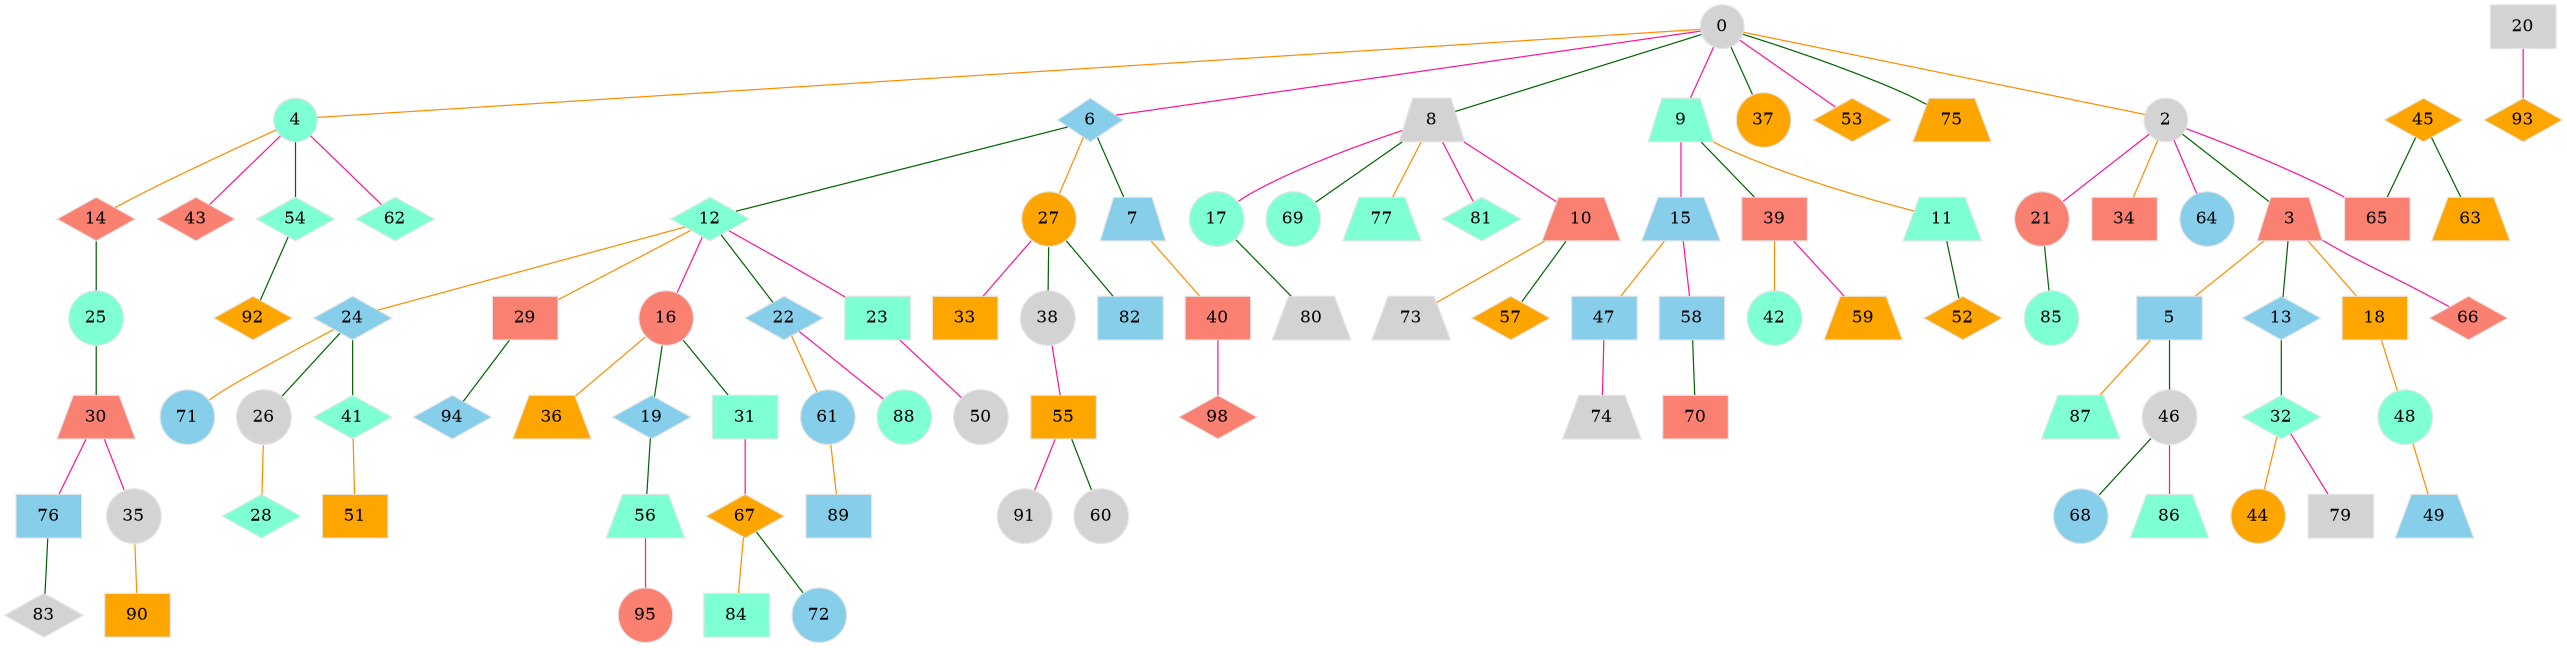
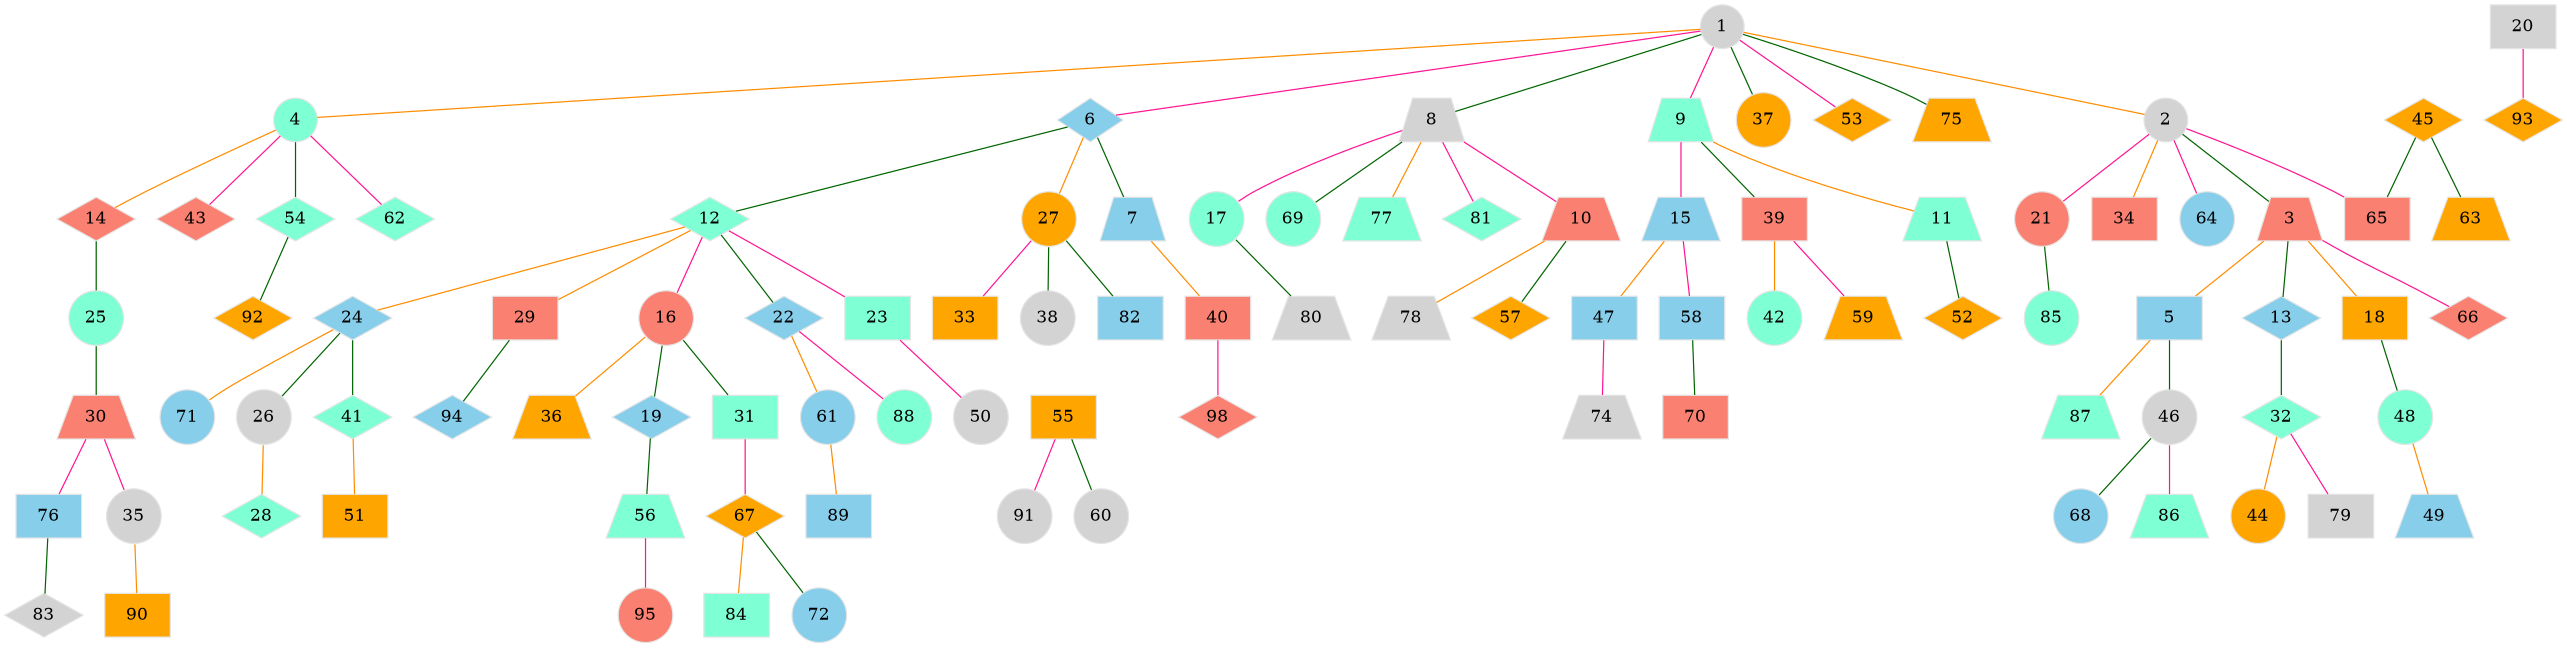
node "0": label "0" -> "1"
node "73": label "73" -> "78"
edge "18" -- "48": color darkorange -> darkgreen
edge "38" -- "55": removed
